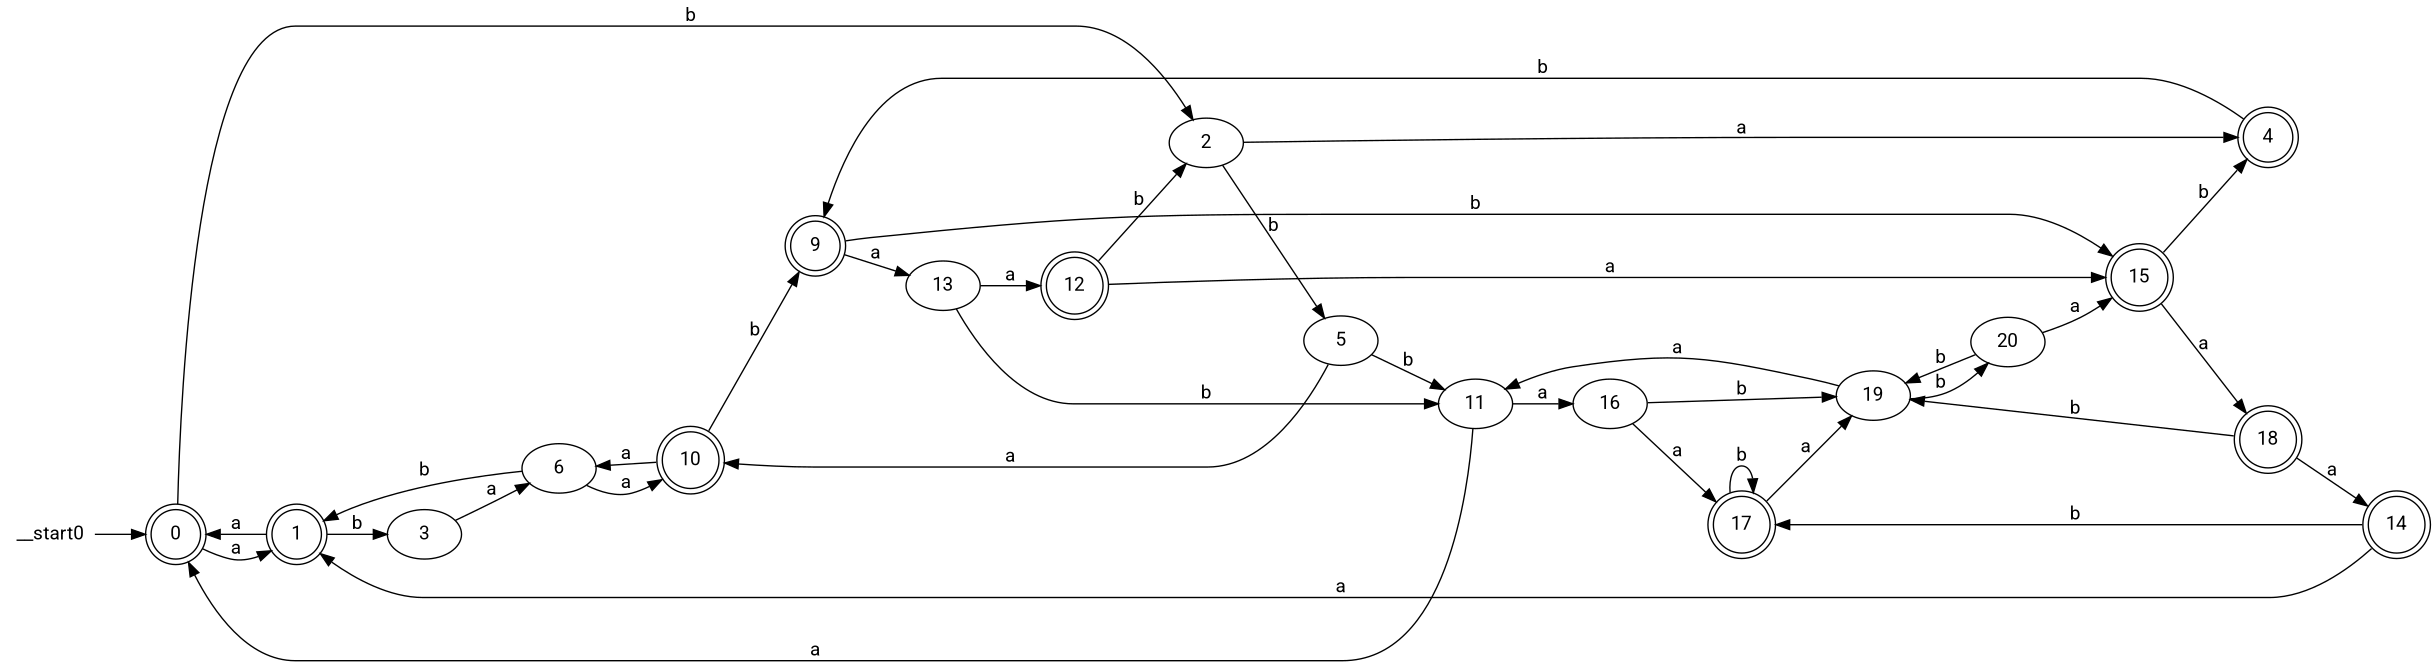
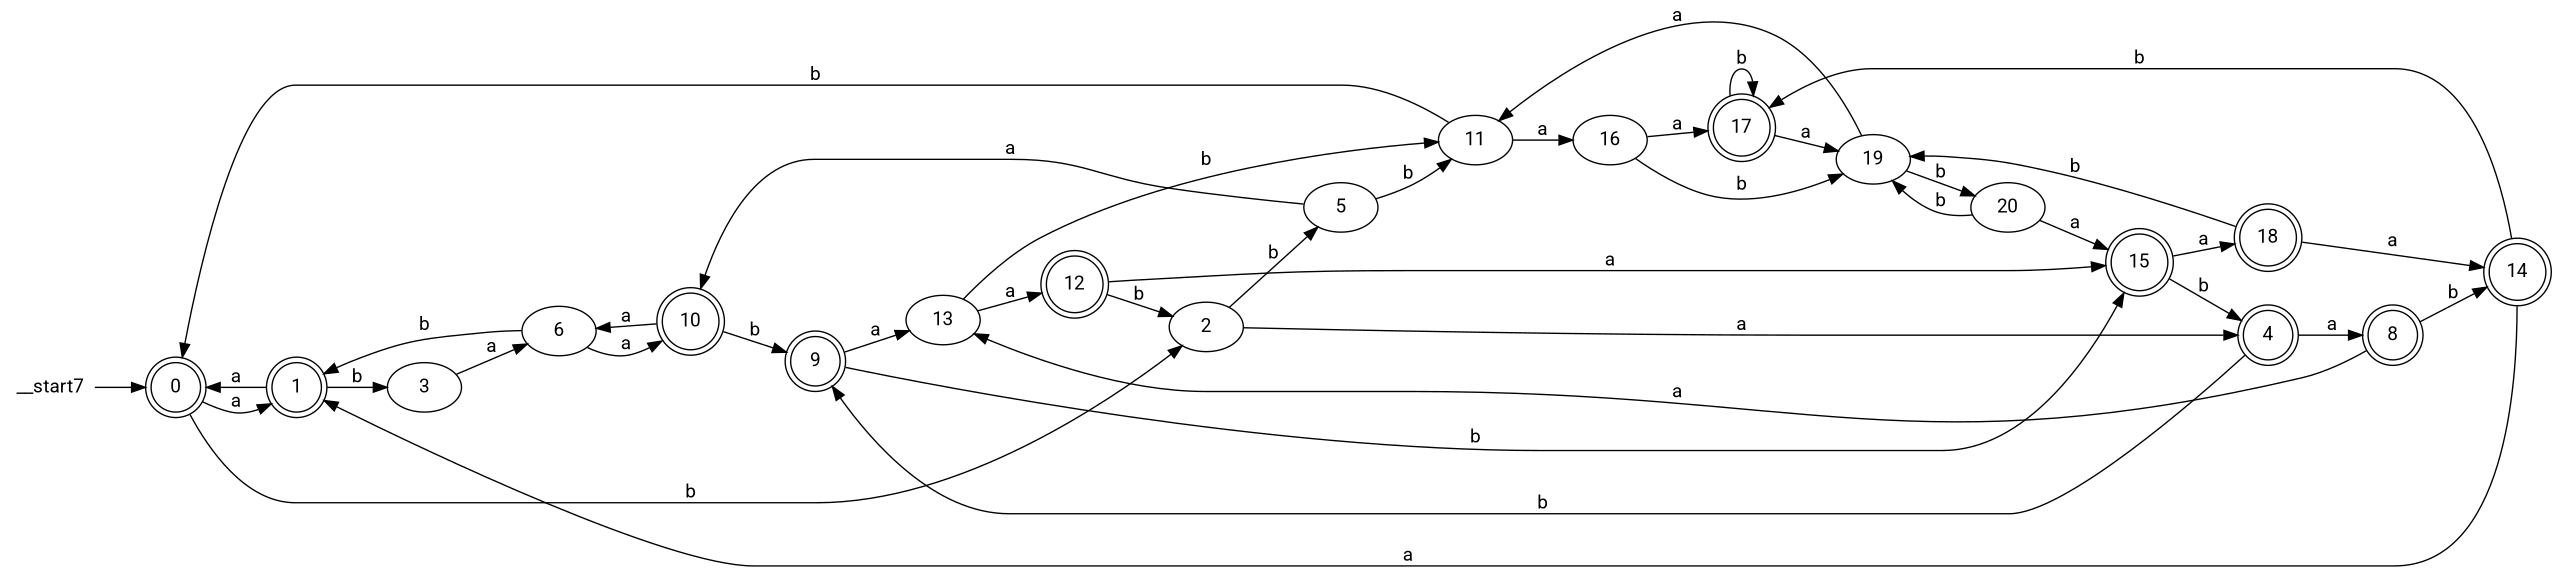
node "8": added
node "__start0": label "__start0" -> "__start7"
edge "11" -> "0": label "a" -> "b"
